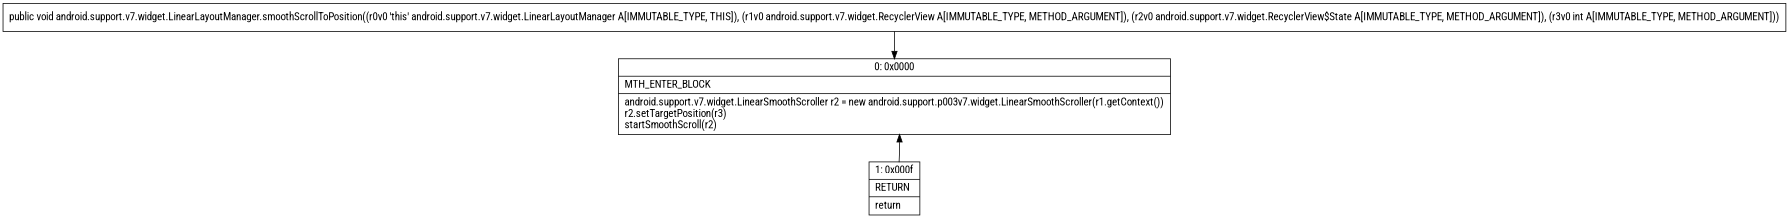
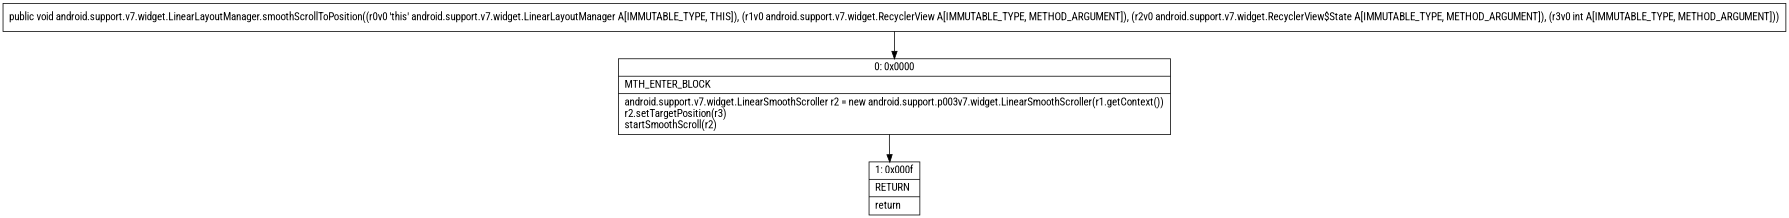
edge "1: 0x000f" -> "0: 0x0000": reversed
